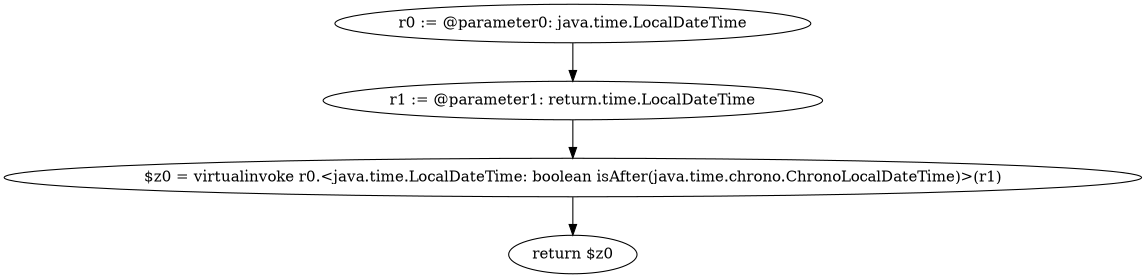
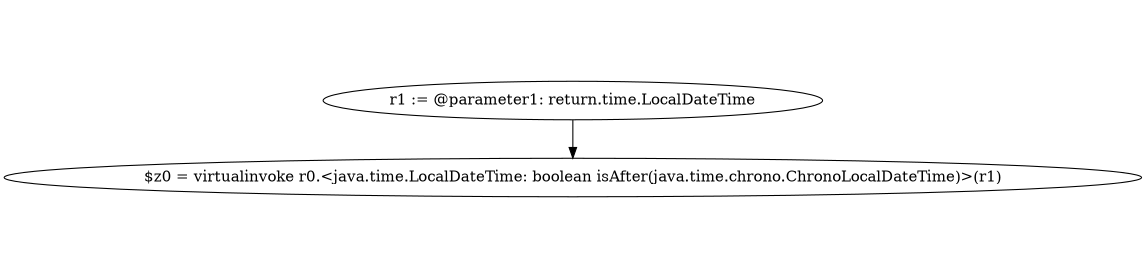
node "r0 := @parameter0: java.time.LocalDateTime": removed
node "return $z0": removed
